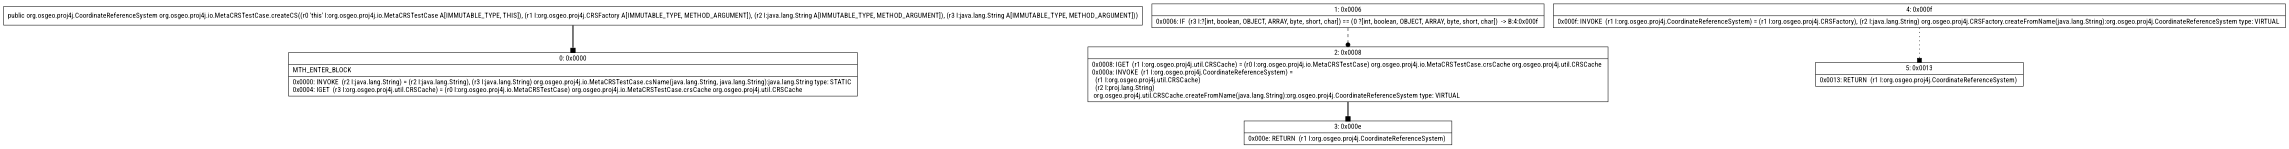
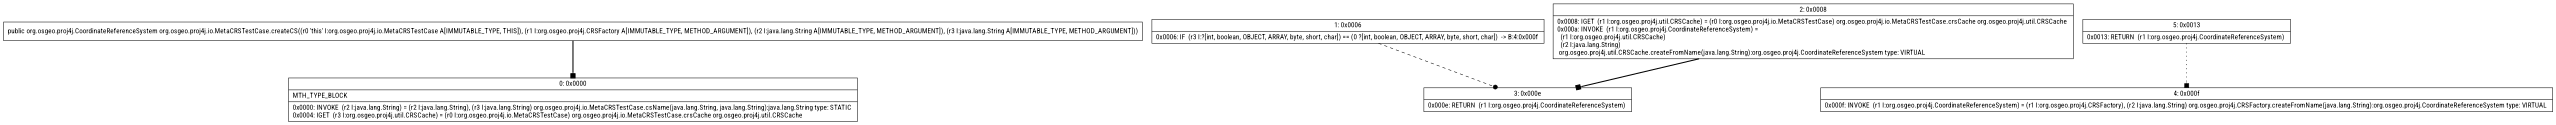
edge "1: 0x0006" -> "2: 0x0008": now "1: 0x0006" -> "3: 0x000e"
edge "4: 0x000f" -> "5: 0x0013": reversed
node "0: 0x0000": text "MTH_ENTER_BLOCK" -> "MTH_TYPE_BLOCK"
node "2: 0x0008": text "(r2 I:proj.lang.String)" -> "(r2 I:java.lang.String)"
